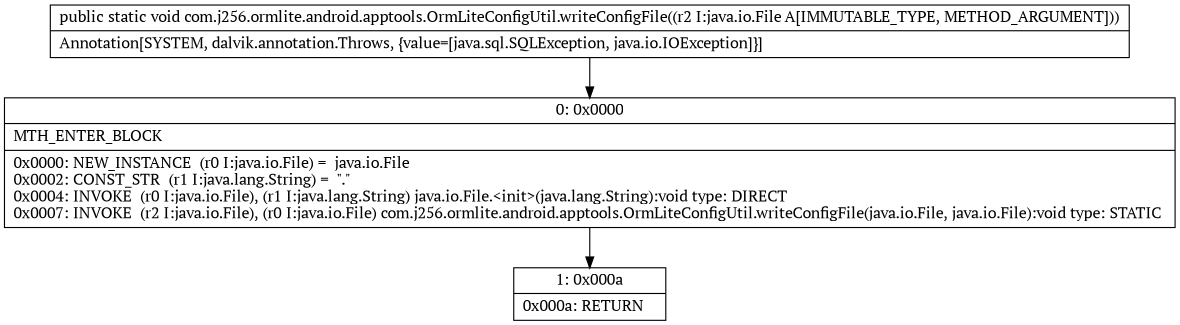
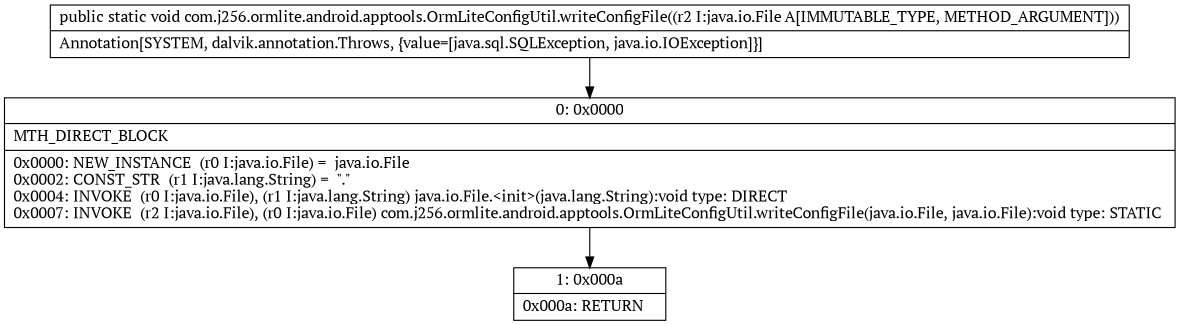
node "0: 0x0000": text "MTH_ENTER_BLOCK" -> "MTH_DIRECT_BLOCK"
